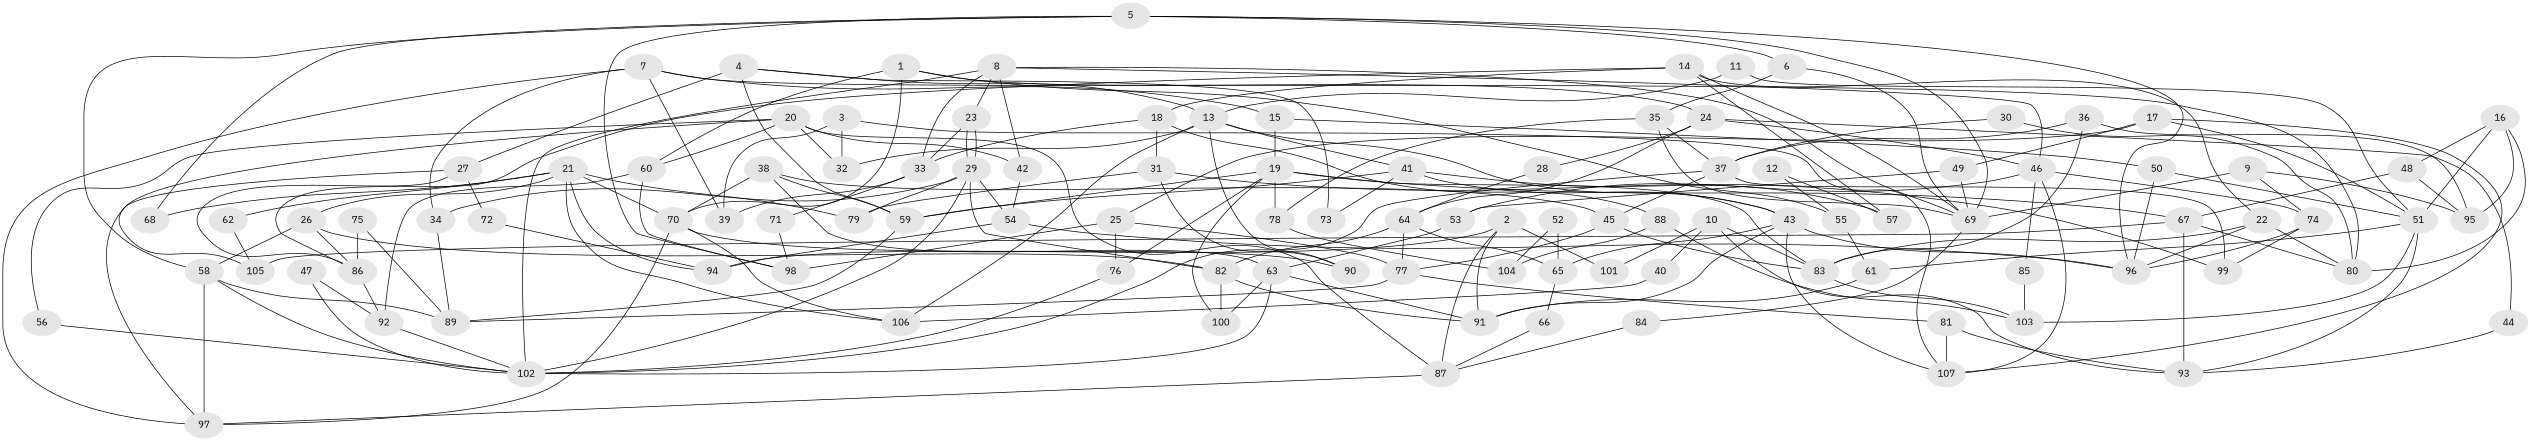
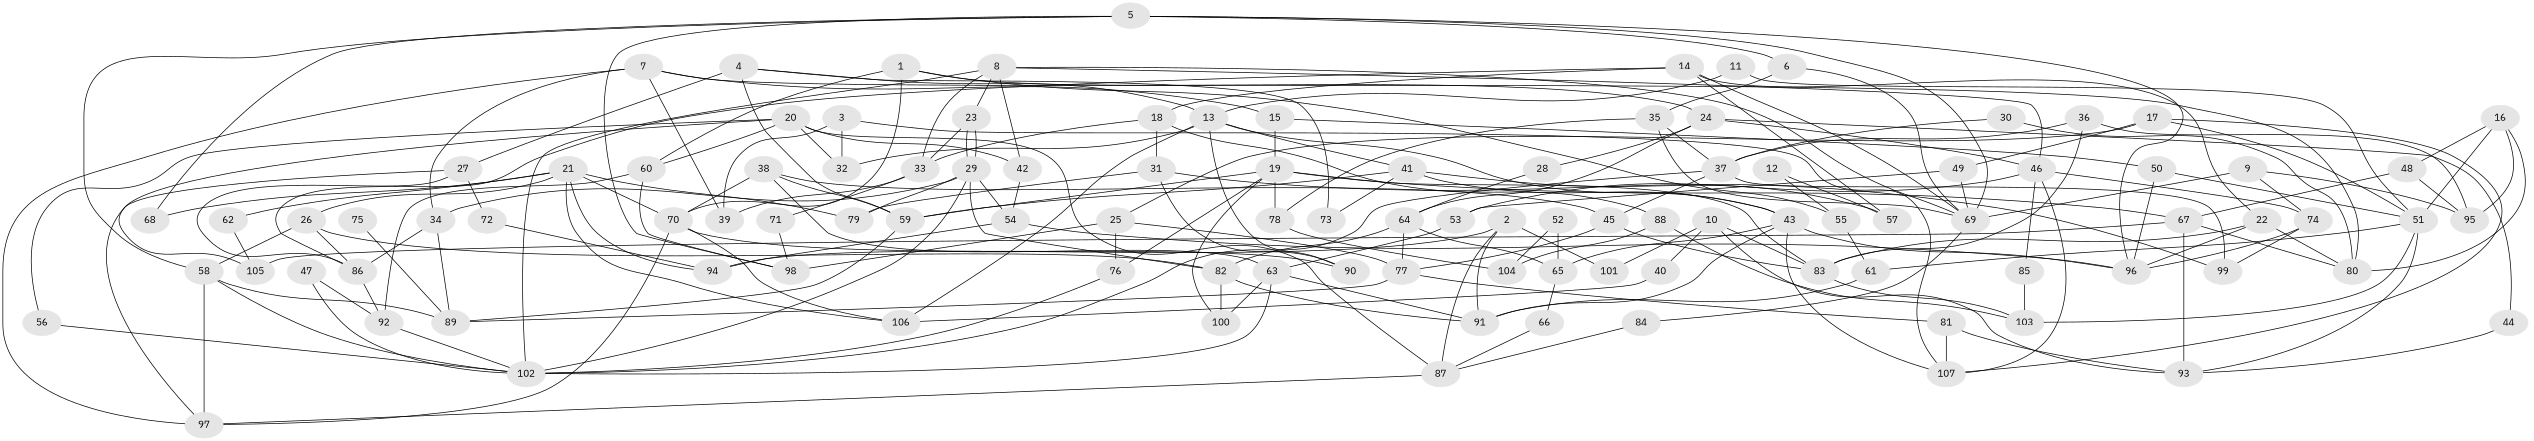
edge "75" -- "86": now "34" -- "86"
